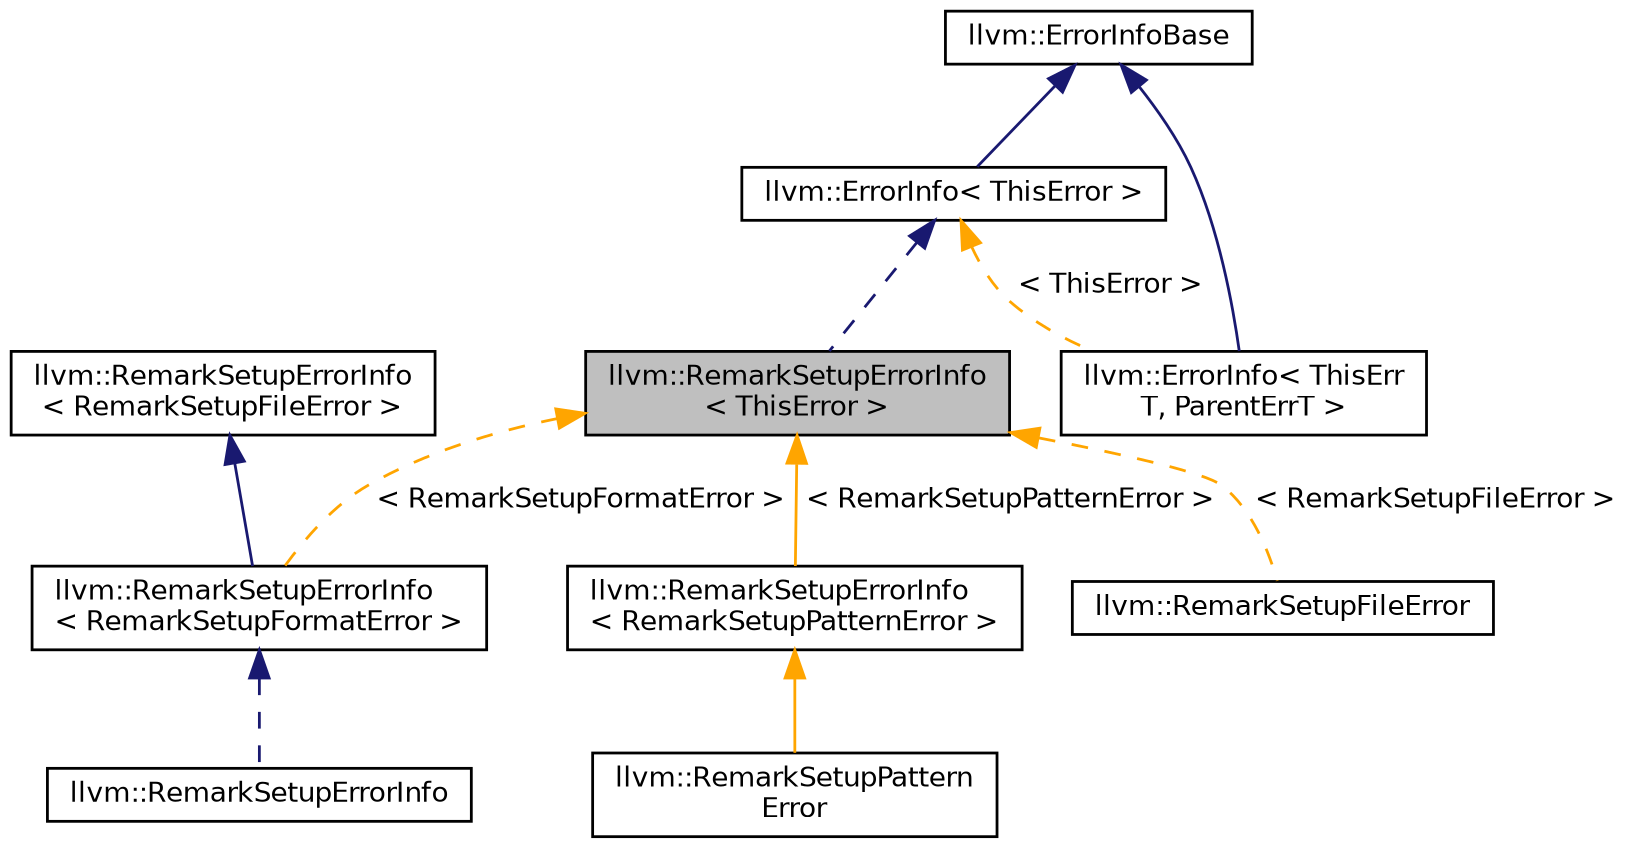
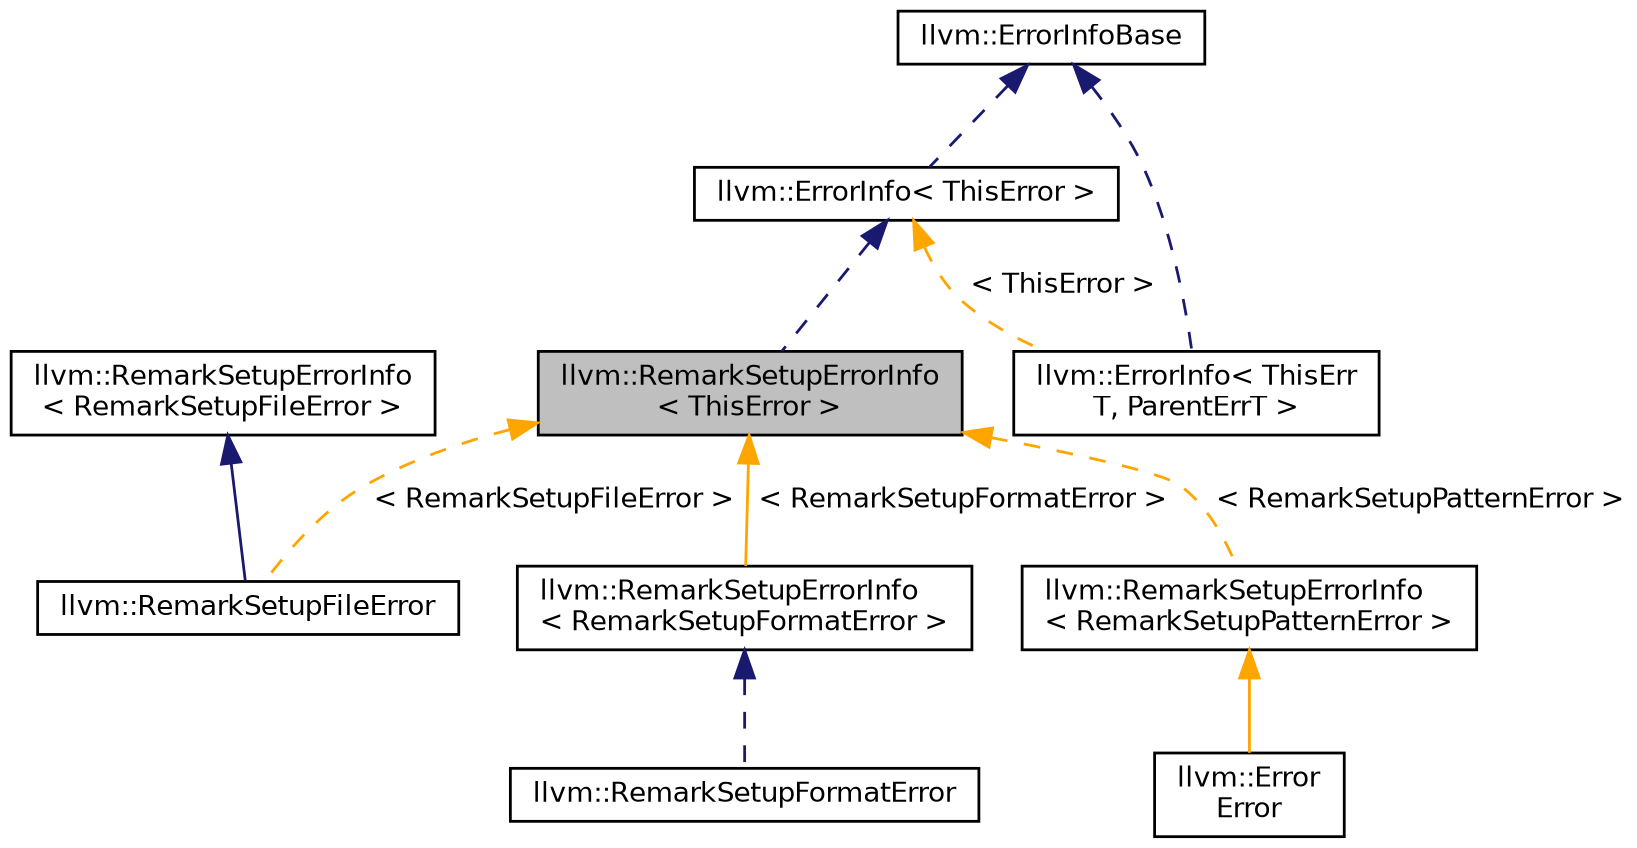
edge "llvm::ErrorInfo< ThisError >" -> "llvm::ErrorInfoBase": style solid -> dashed
edge "llvm::ErrorInfo< ThisErr T, ParentErrT >" -> "llvm::ErrorInfoBase": style solid -> dashed
edge "llvm::RemarkSetupErrorInfo < RemarkSetupFormatError >" -> "llvm::RemarkSetupErrorInfo < ThisError >": style dashed -> solid
edge "llvm::RemarkSetupErrorInfo < RemarkSetupFormatError >" -> "llvm::RemarkSetupErrorInfo < RemarkSetupFileError >": now "llvm::RemarkSetupFileError" -> "llvm::RemarkSetupErrorInfo < RemarkSetupFileError >"
edge "llvm::RemarkSetupErrorInfo < RemarkSetupPatternError >" -> "llvm::RemarkSetupErrorInfo < ThisError >": style solid -> dashed
node "llvm::RemarkSetupErrorInfo": label "llvm::RemarkSetupErrorInfo" -> "llvm::RemarkSetupFormatError"
node "llvm::RemarkSetupPattern Error": label "llvm::RemarkSetupPattern Error" -> "llvm::Error Error"
